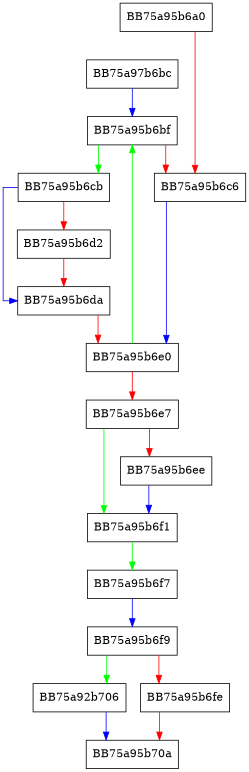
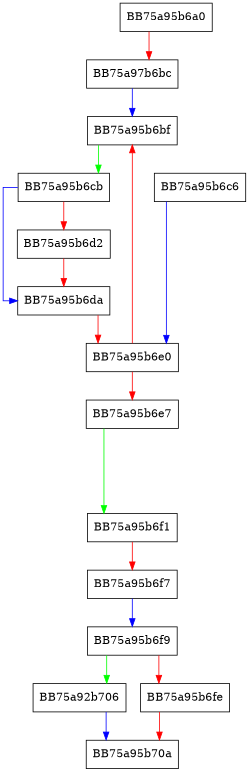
edge "BB75a95b6a0" -> "BB75a95b6c6": now "BB75a95b6a0" -> "BB75a97b6bc"
edge "BB75a95b6bf" -> "BB75a95b6c6": removed
edge "BB75a95b6e0" -> "BB75a95b6bf": color green -> red
node "BB75a95b6ee": removed
edge "BB75a95b6f1" -> "BB75a95b6f7": color green -> red
